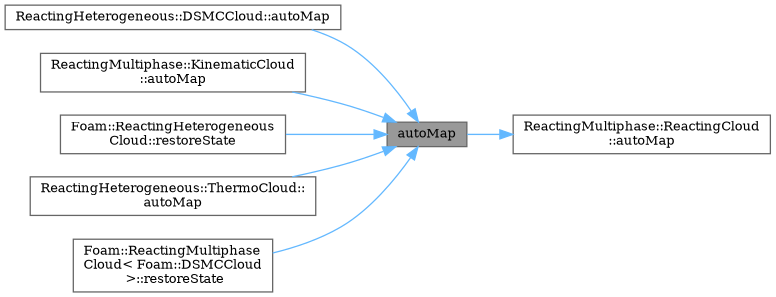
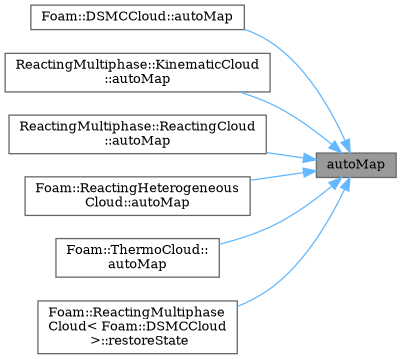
node "ReactingHeterogeneous::DSMCCloud::autoMap": label "ReactingHeterogeneous::DSMCCloud::autoMap" -> "Foam::DSMCCloud::autoMap"
node "Foam::ReactingHeterogeneous Cloud::restoreState": label "Foam::ReactingHeterogeneous Cloud::restoreState" -> "Foam::ReactingHeterogeneous Cloud::autoMap"
edge "autoMap" -> "ReactingMultiphase::ReactingCloud ::autoMap": reversed
node "ReactingHeterogeneous::ThermoCloud:: autoMap": label "ReactingHeterogeneous::ThermoCloud:: autoMap" -> "Foam::ThermoCloud:: autoMap"
